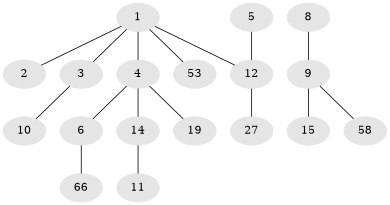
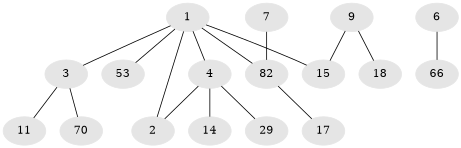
node "5": label "5" -> "7"
node "8": removed
edge "1" -- "15": added
node "12": label "12" -> "82"
edge "4" -- "6": now "4" -- "2"
node "10": label "10" -> "70"
node "19": label "19" -> "29"
node "27": label "27" -> "17"
node "58": label "58" -> "18"
edge "14" -- "11": now "3" -- "11"
